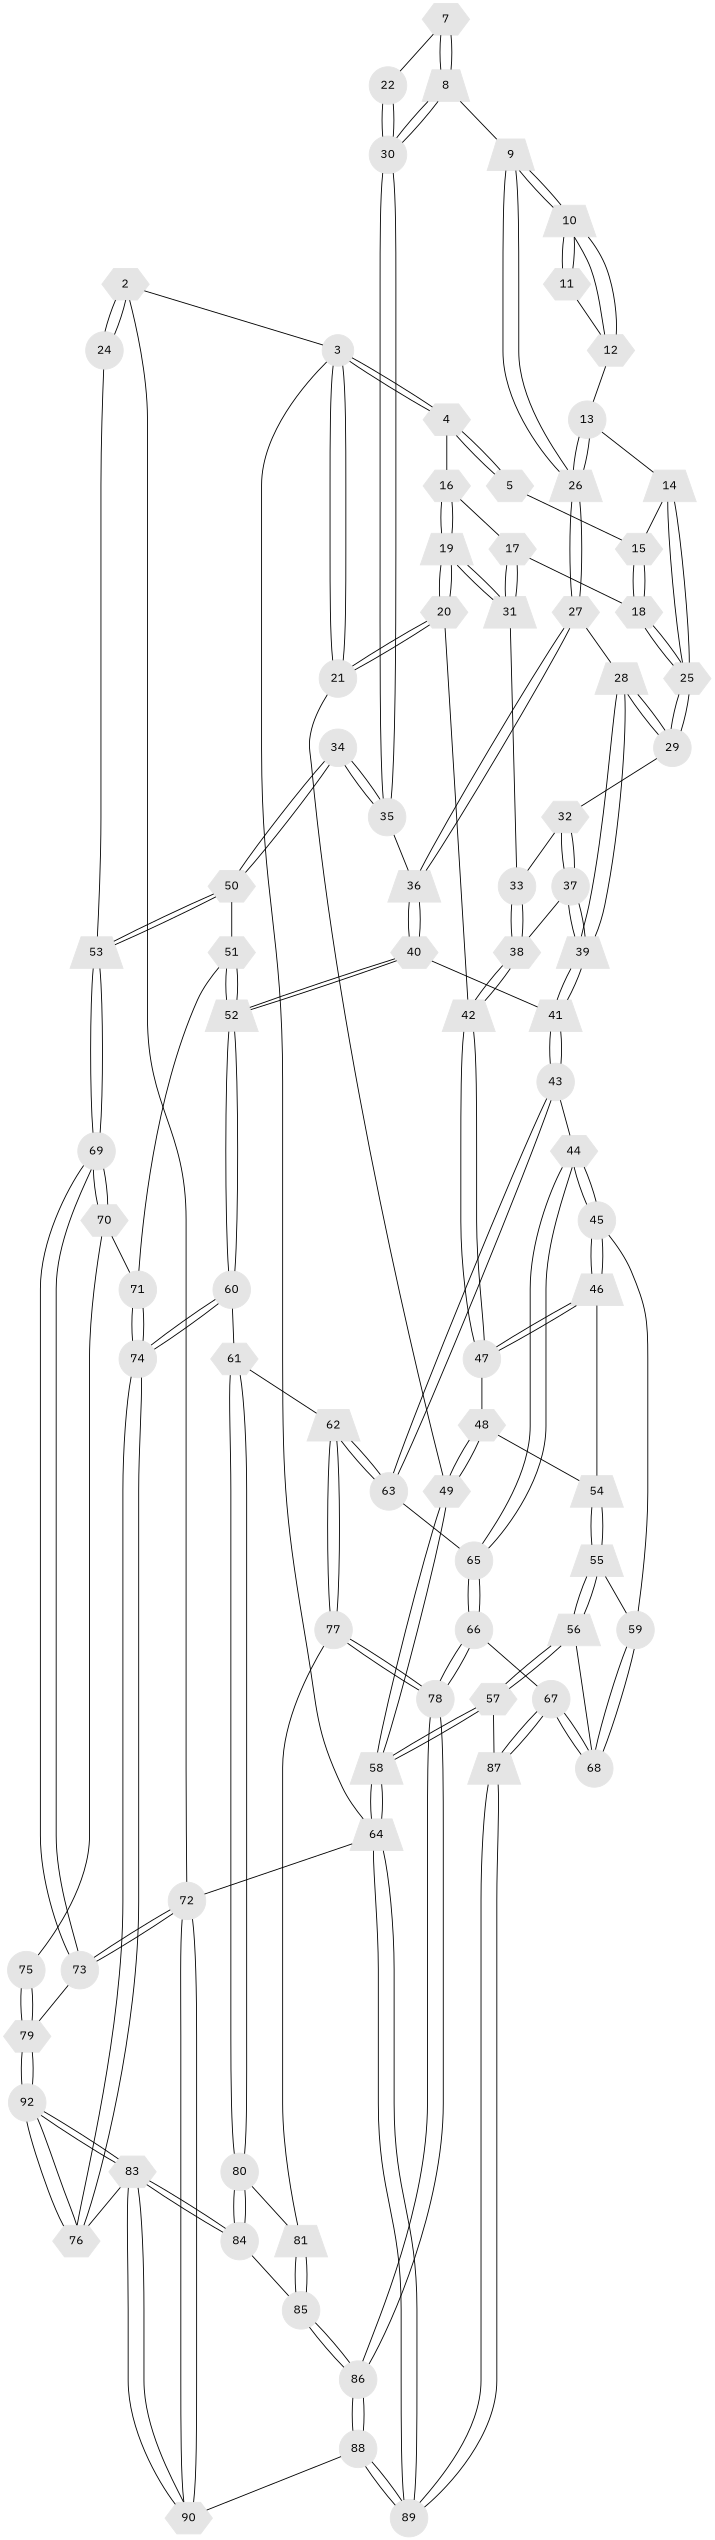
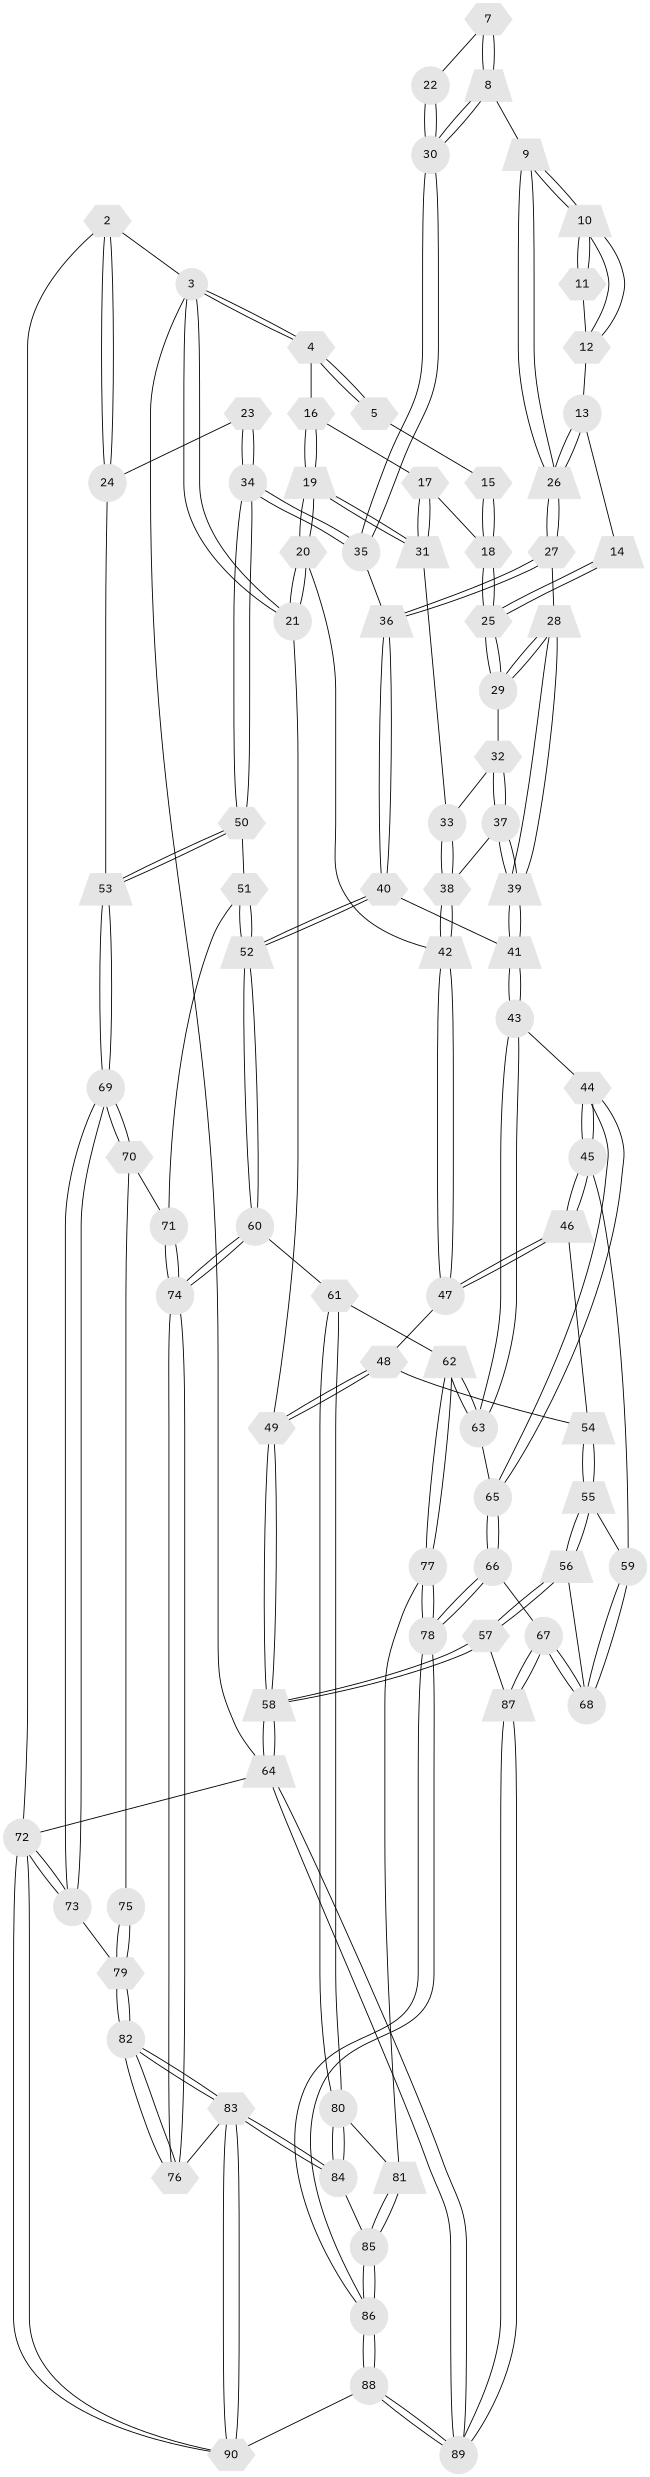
node "23": added
edge "14" -- "15": removed
node "92": label "92" -> "82"
